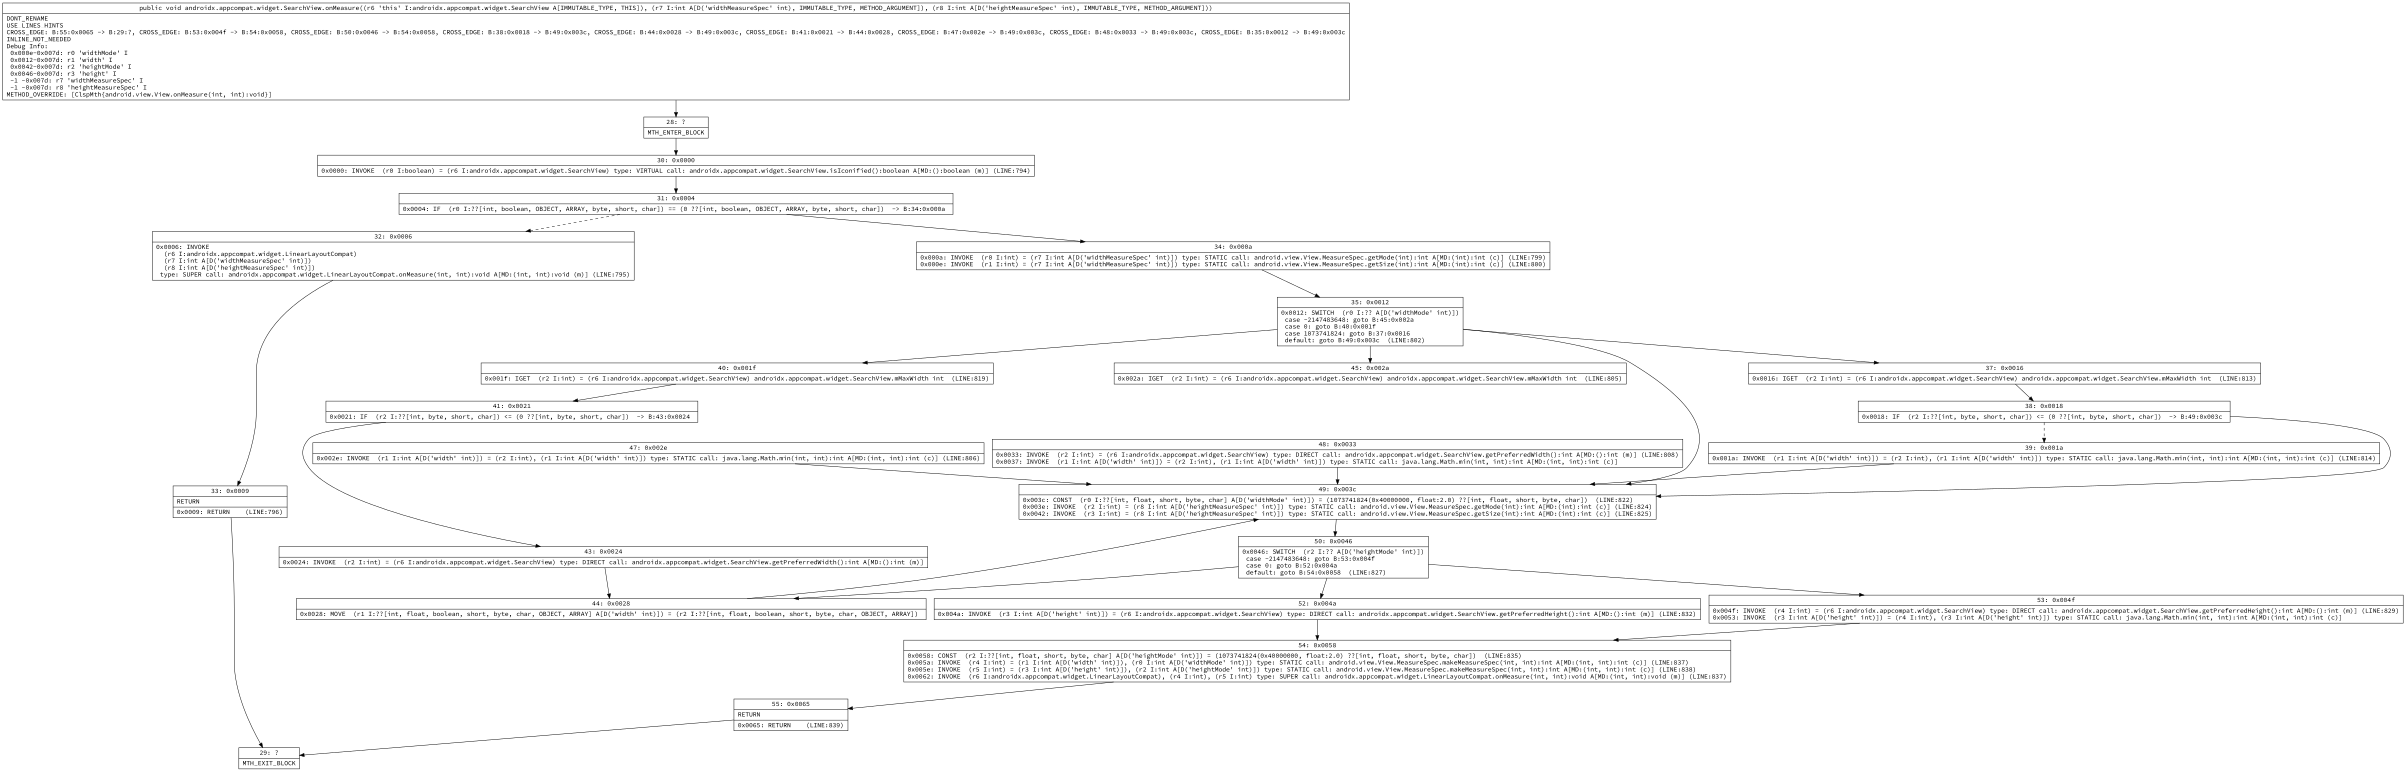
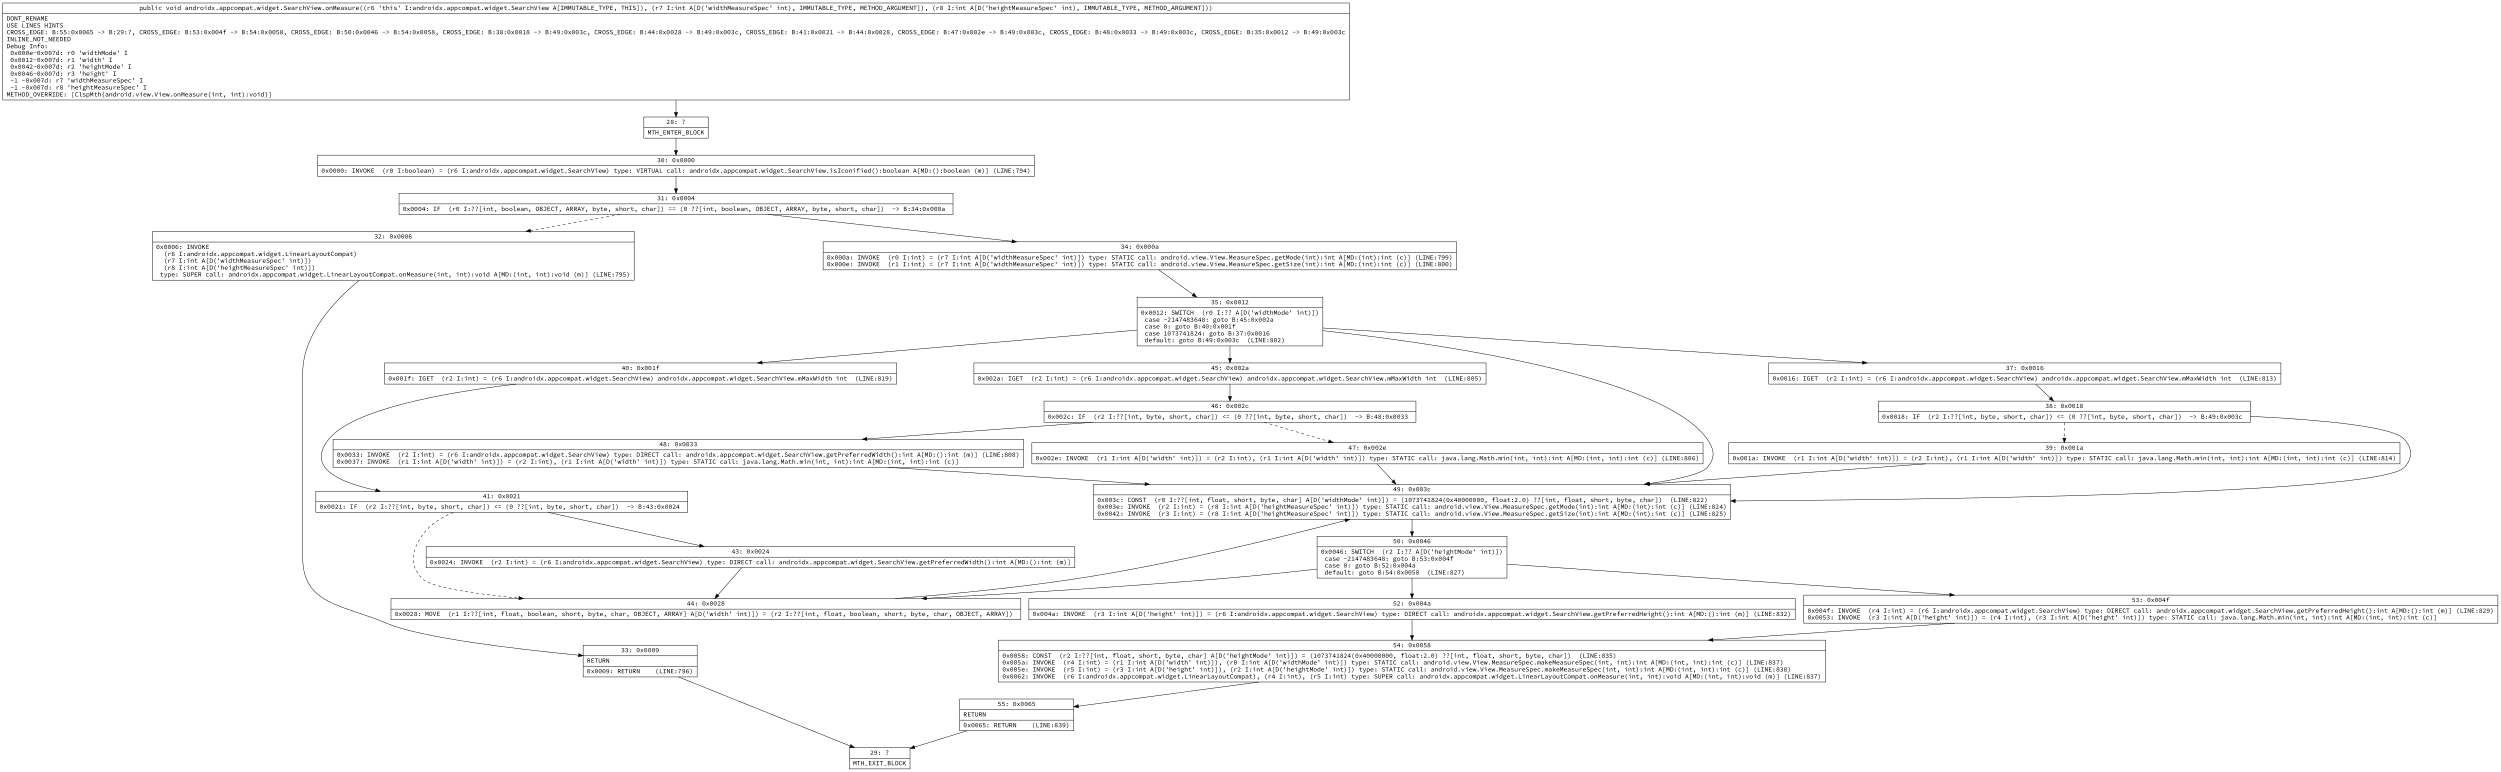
node "46: 0x002c": added
edge "41: 0x0021" -> "44: 0x0028": added
